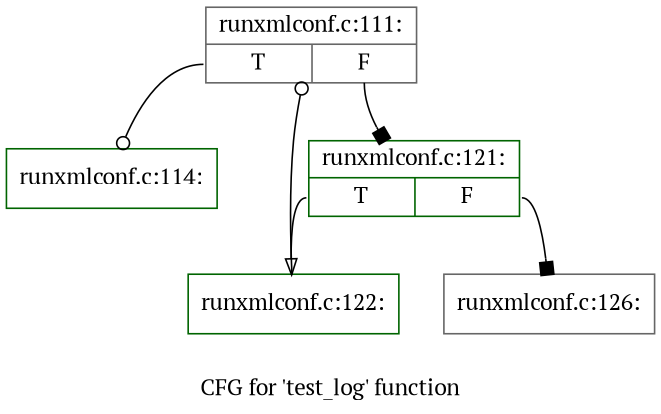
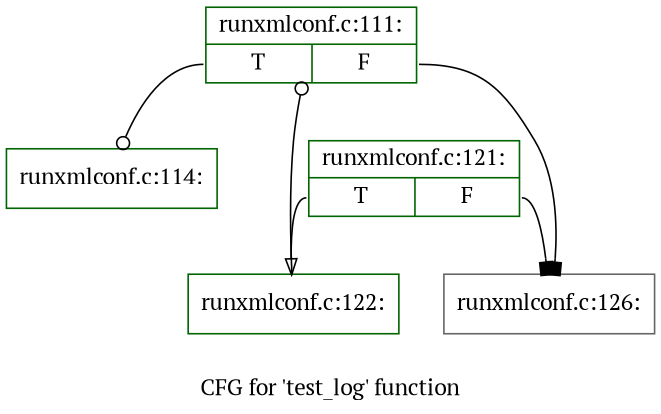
node "runxmlconf.c:111:": color gray40 -> darkgreen
edge "runxmlconf.c:111:" -> "runxmlconf.c:121:": now "runxmlconf.c:111:" -> "runxmlconf.c:126:"
